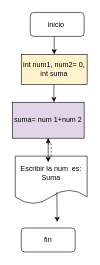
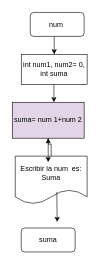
node "inicio": label "inicio" -> "num"
node "int num1, num2= 0, int suma": fillcolor #fff2cc -> #ffffff
edge "Escribir la num es: Suma" -> "suma= num 1+num 2": style dashed -> solid
node "fin": label "fin" -> "suma"
